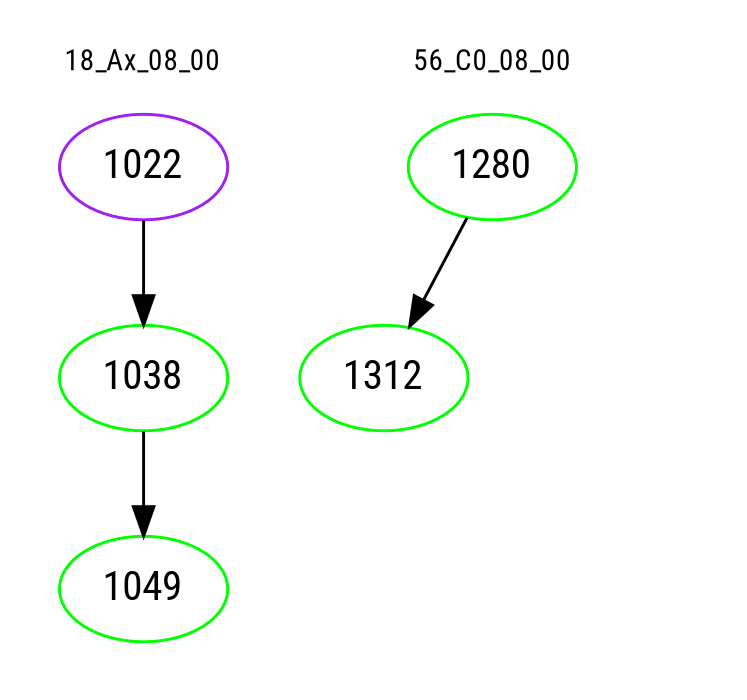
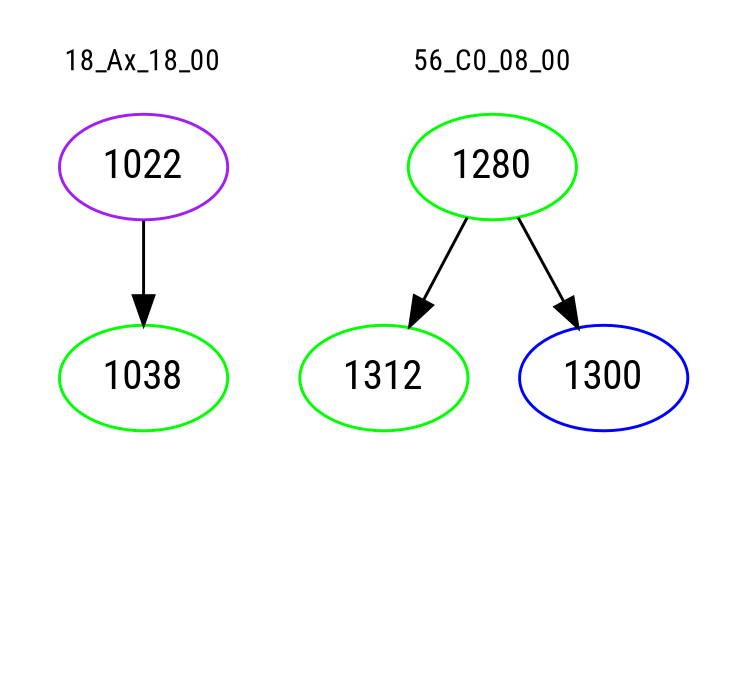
cluster "18_Ax_08_00": label "18_Ax_08_00" -> "18_Ax_18_00"
node "1300": added
node "1049": removed
